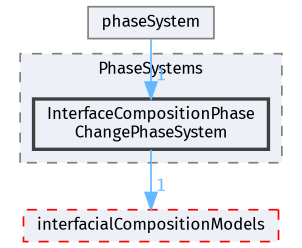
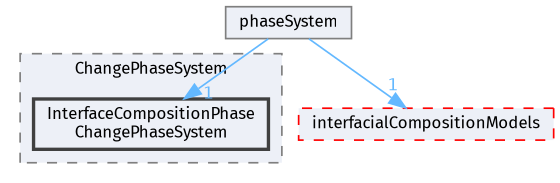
cluster "PhaseSystems": label "PhaseSystems" -> "ChangePhaseSystem"
edge "InterfaceCompositionPhase ChangePhaseSystem" -> "interfacialCompositionModels": now "phaseSystem" -> "interfacialCompositionModels"
